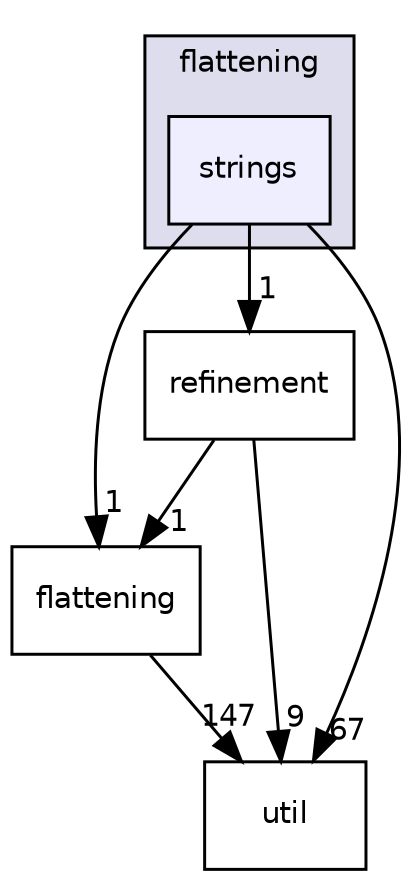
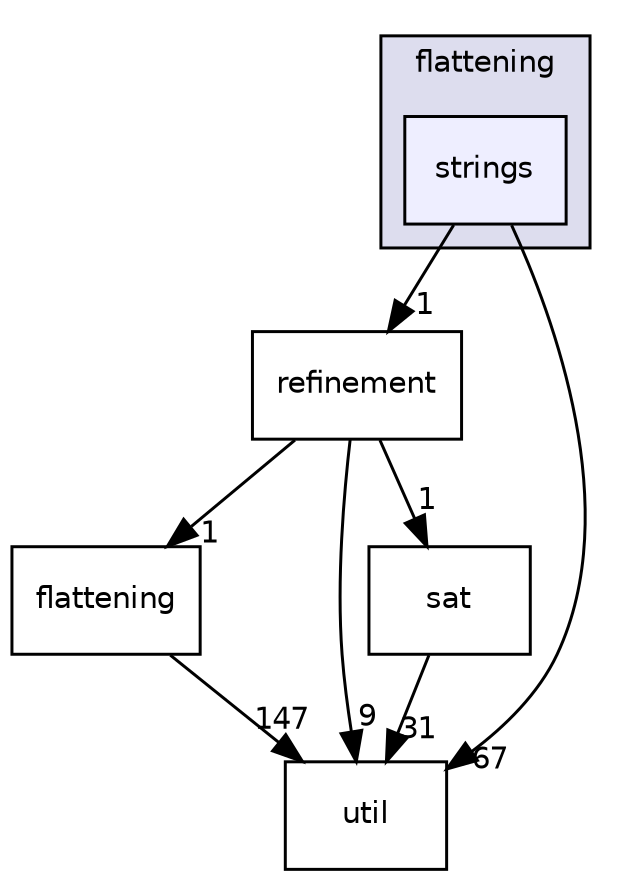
edge "strings" -> "flattening": removed
node "sat": added
